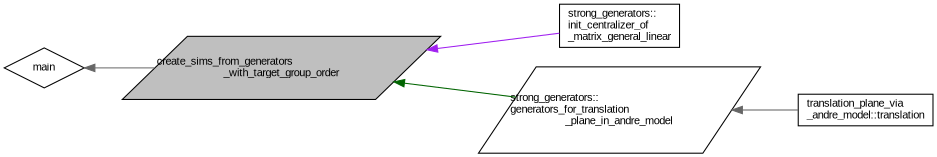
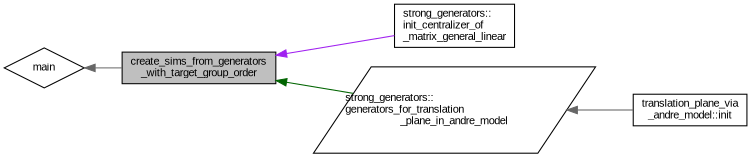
node "create_sims_from_generators _with_target_group_order": shape parallelogram -> box
node "translation_plane_via _andre_model::translation": label "translation_plane_via _andre_model::translation" -> "translation_plane_via _andre_model::init"
